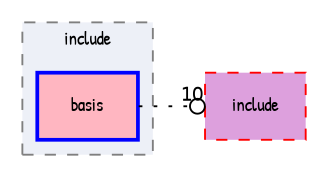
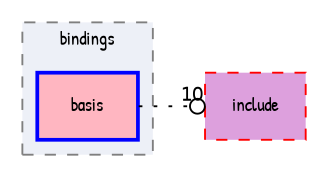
cluster "include": label "include" -> "bindings"
